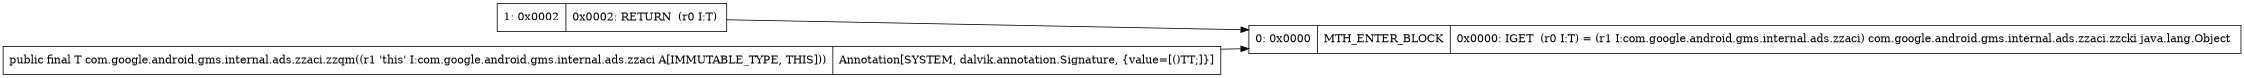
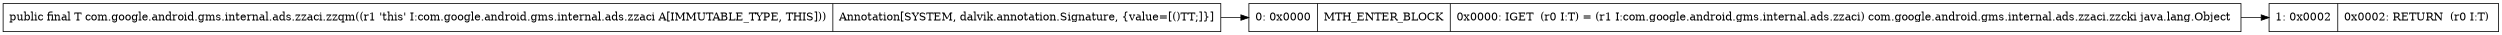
edge "1: 0x0002" -> "0: 0x0000": reversed
